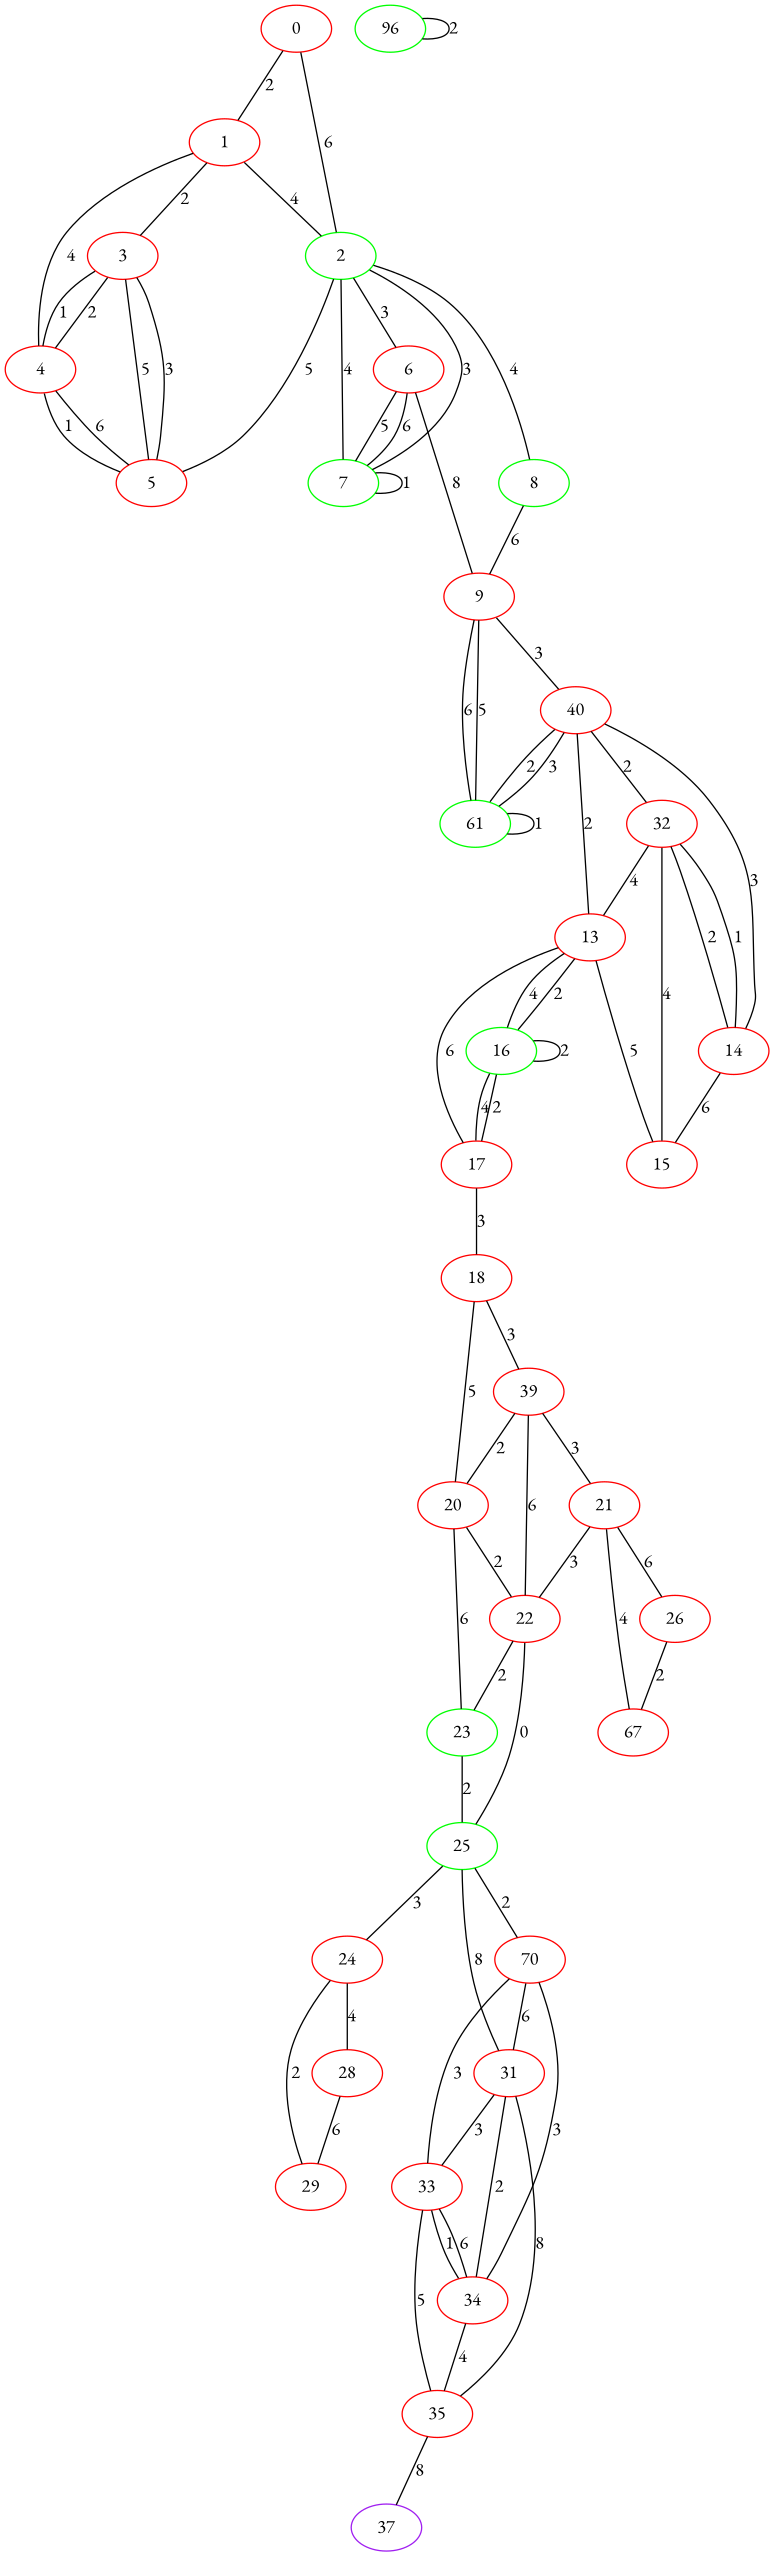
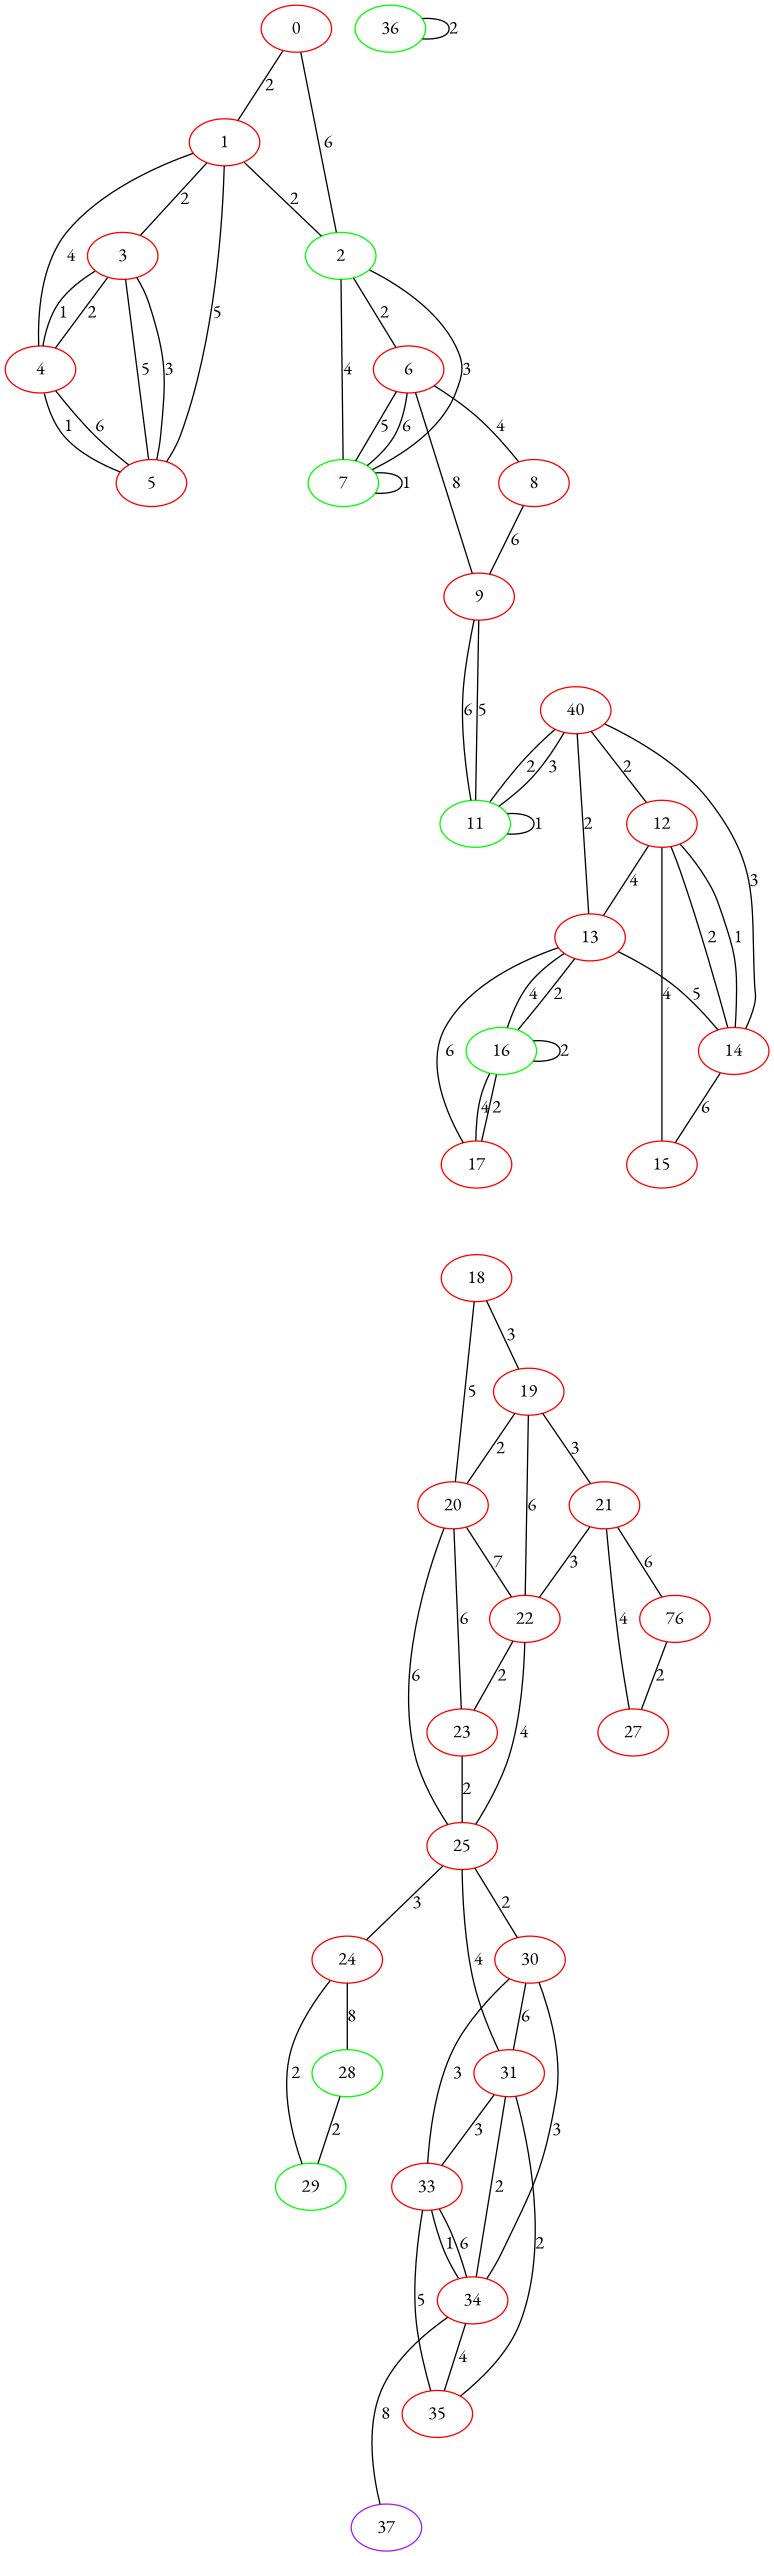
node "96": label "96" -> "36"
edge "1" -- "2": label "4" -> "2"
edge "2" -- "6": label "3" -> "2"
edge "2" -- "8": now "6" -- "8"
edge "2" -- "5": now "1" -- "5"
node "8": color green -> red
edge "9" -- "40": removed, label "3"
node "61": label "61" -> "11"
node "32": label "32" -> "12"
edge "13" -- "15": now "13" -- "14"
edge "17" -- "18": removed, label "3"
node "39": label "39" -> "19"
edge "20" -- "22": label "2" -> "7"
node "26": label "26" -> "76"
edge "20" -- "25": added, label "6"
node "23": color green -> red
edge "22" -- "25": label "0" -> "4"
node "67": label "67" -> "27"
node "25": color green -> red
edge "25" -- "31": label "8" -> "4"
node "70": label "70" -> "30"
edge "24" -- "28": label "4" -> "8"
node "28": color red -> green
edge "28" -- "29": label "6" -> "2"
node "29": color red -> green
edge "31" -- "35": label "8" -> "2"
edge "35" -- "37": now "34" -- "37"
